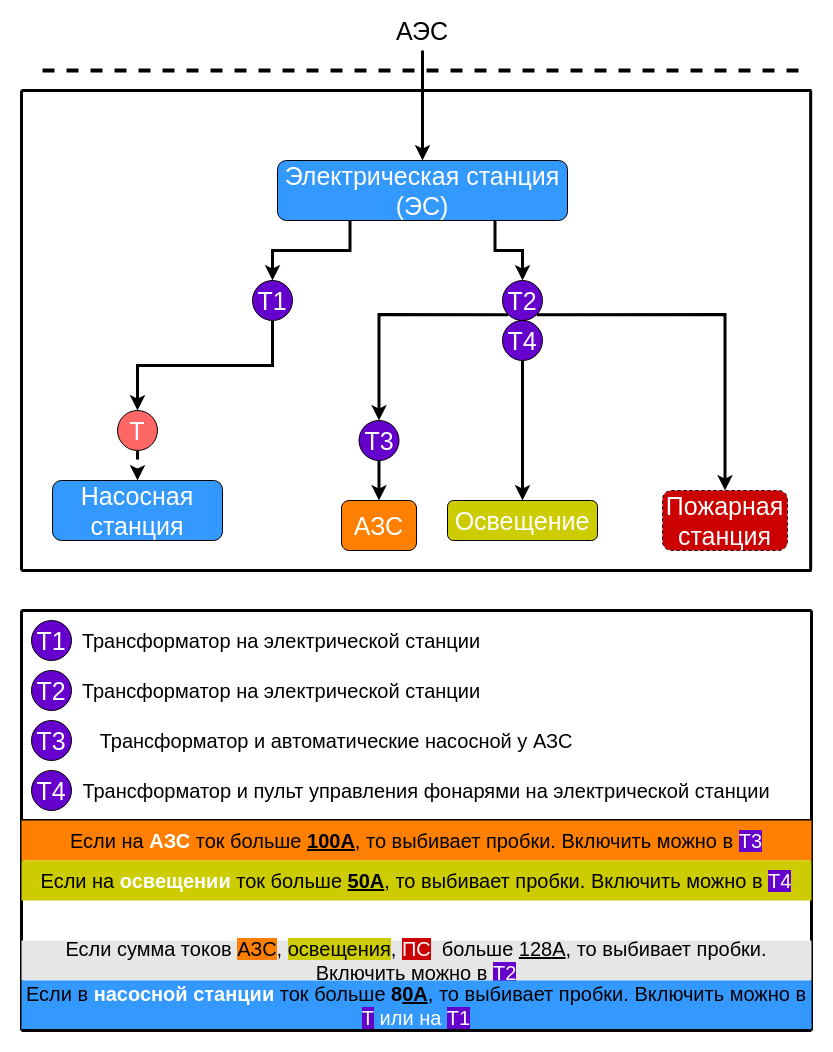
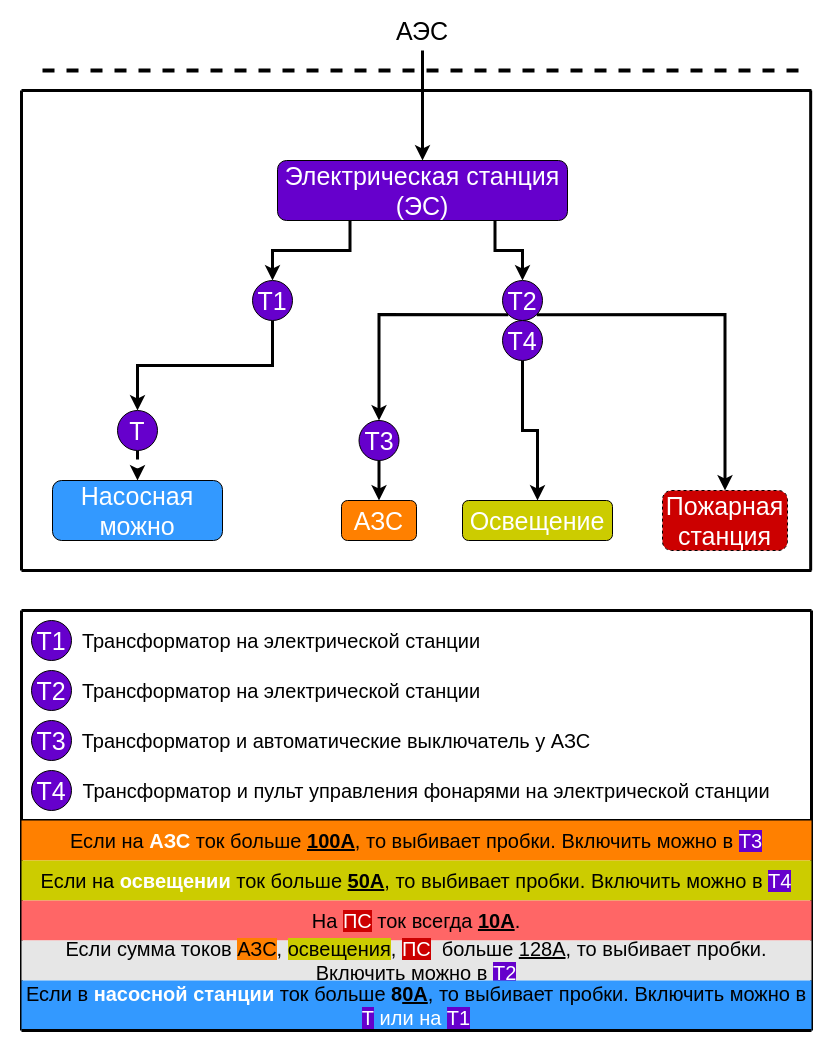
node "Электрическая станция (ЭС)": fillcolor #3399ff -> #6600cc
node "Т": fillcolor #ff6666 -> #6600cc
node "Насосная станция": label "Насосная станция" -> "Насосная можно"
node "Освещение": moved (523, 521) -> (538, 521)
node "АЗС": size 75x50 -> 75x40
node "Трансформатор и автоматические насосной у АЗС": label "Трансформатор и автоматические насосной у АЗС" -> "Трансформатор и автоматические выключатель у АЗС"
node "На ПС ток всегда 10А.": added
